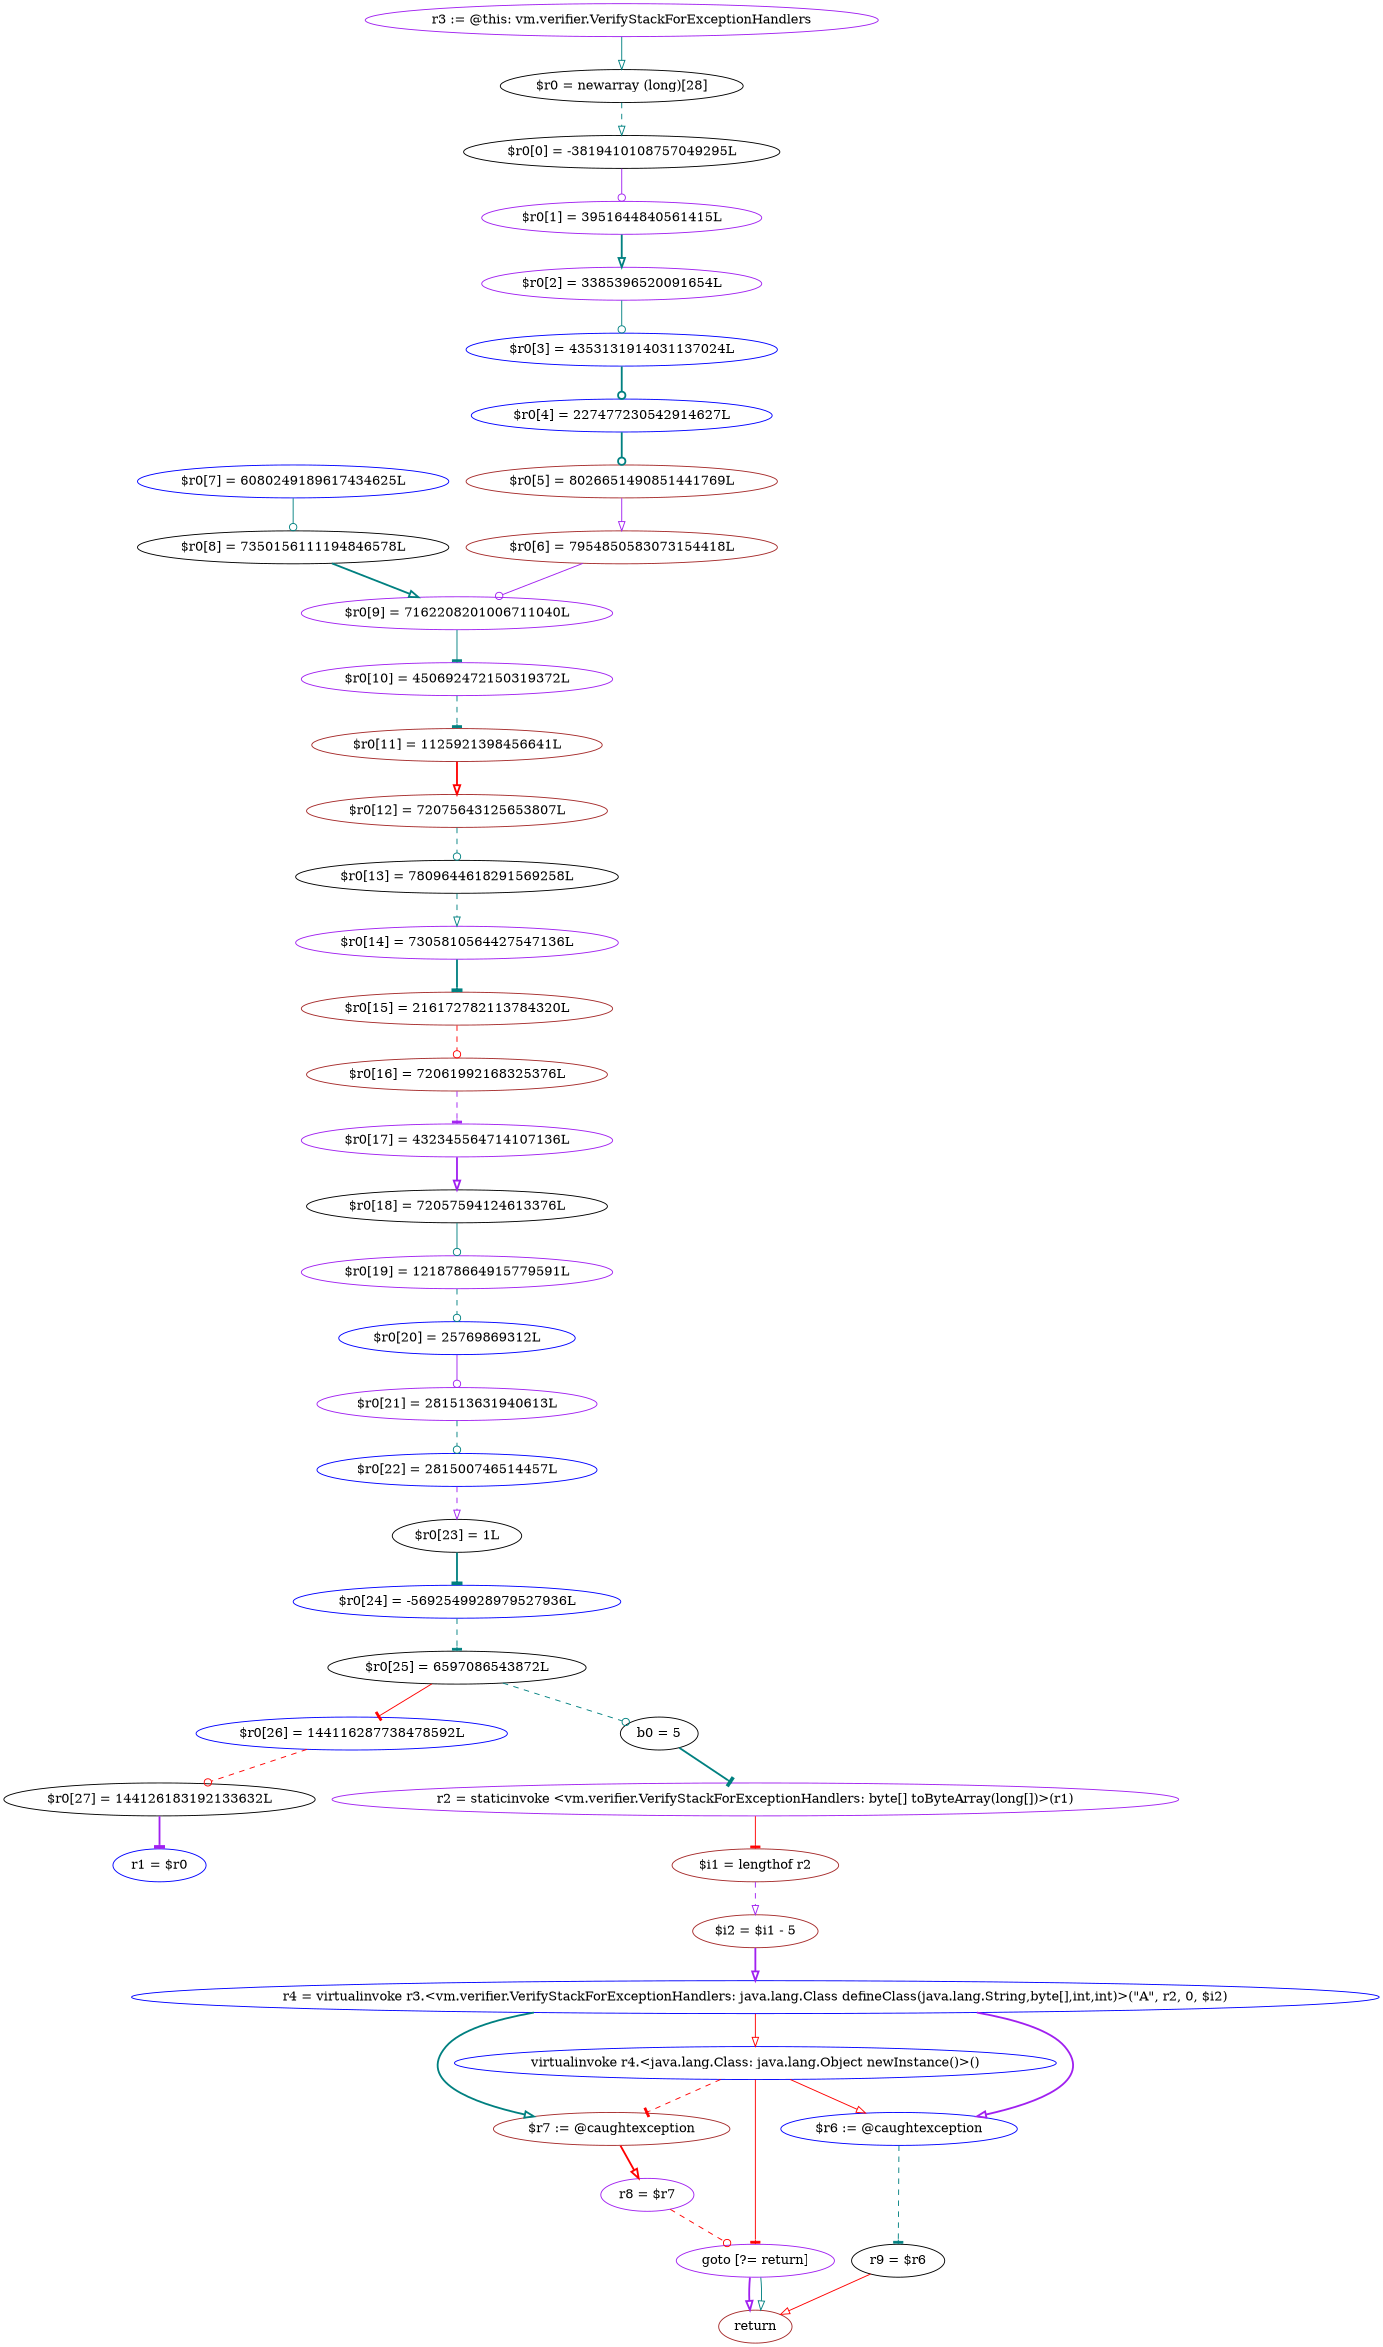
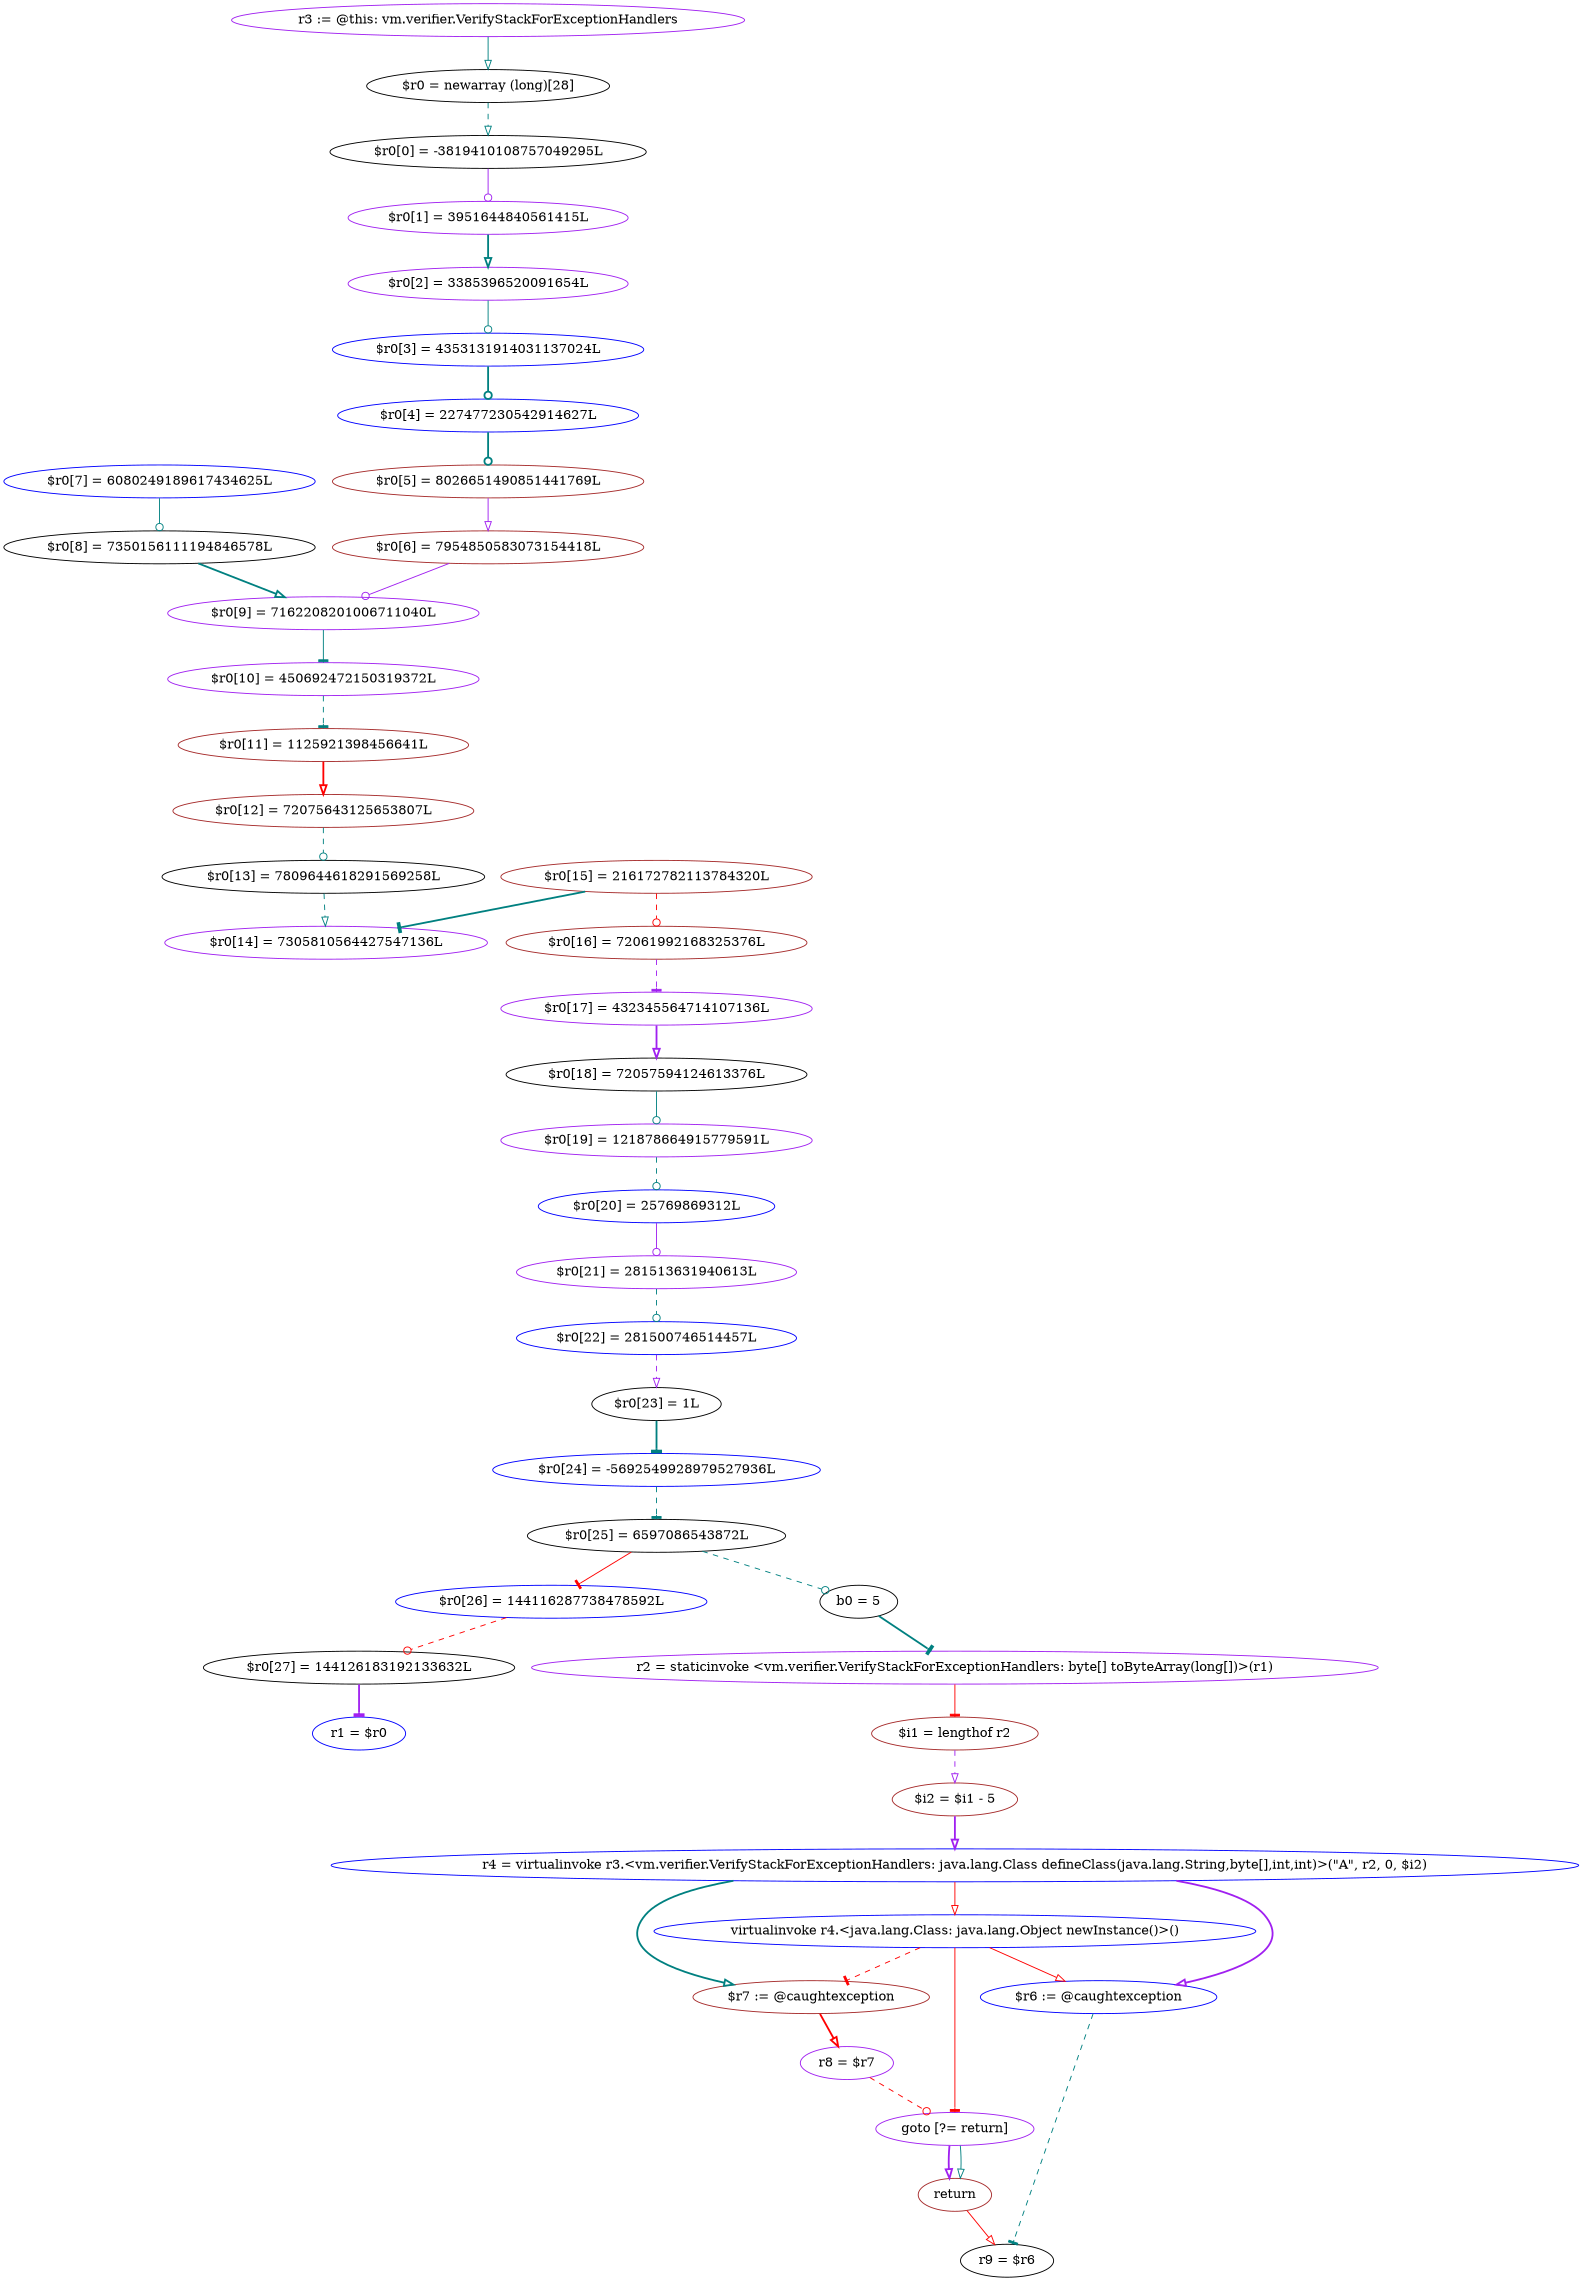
edge "$r0[14] = 7305810564427547136L" -> "$r0[15] = 216172782113784320L": reversed
edge "r9 = $r6" -> "return": reversed
